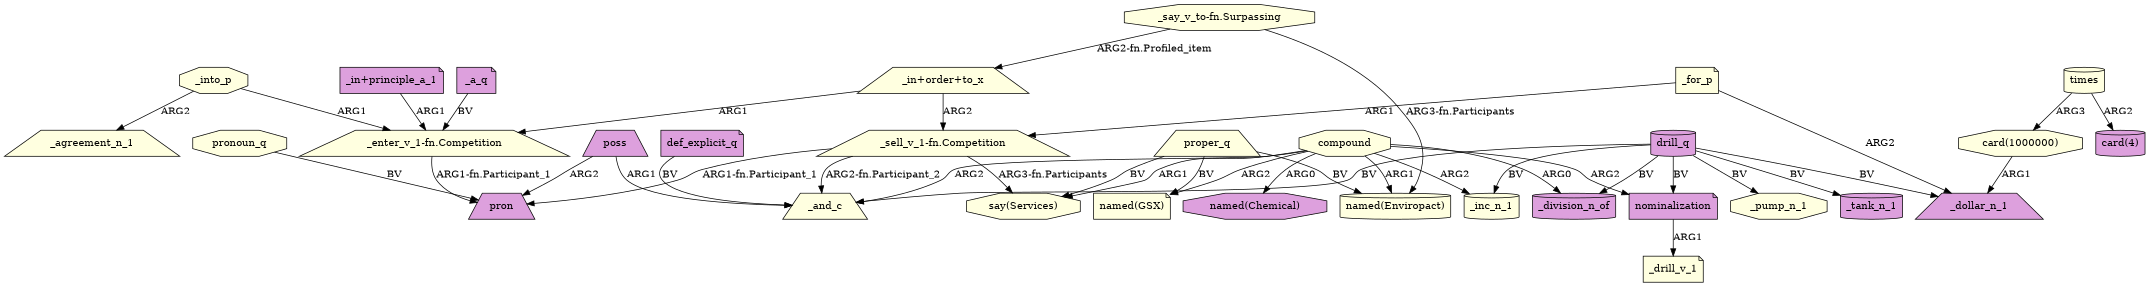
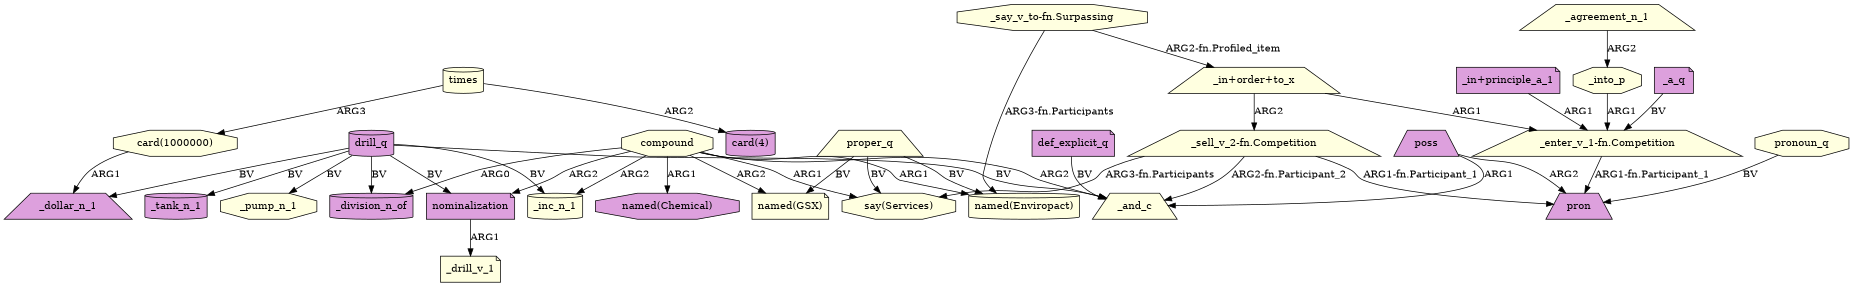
node "_for_p": removed
edge "_into_p" -> "_agreement_n_1": reversed
node "_sell_v_1-fn.Competition": label "_sell_v_1-fn.Competition" -> "_sell_v_2-fn.Competition"
edge "compound" -> "named(Chemical)": label "ARG0" -> "ARG1"
